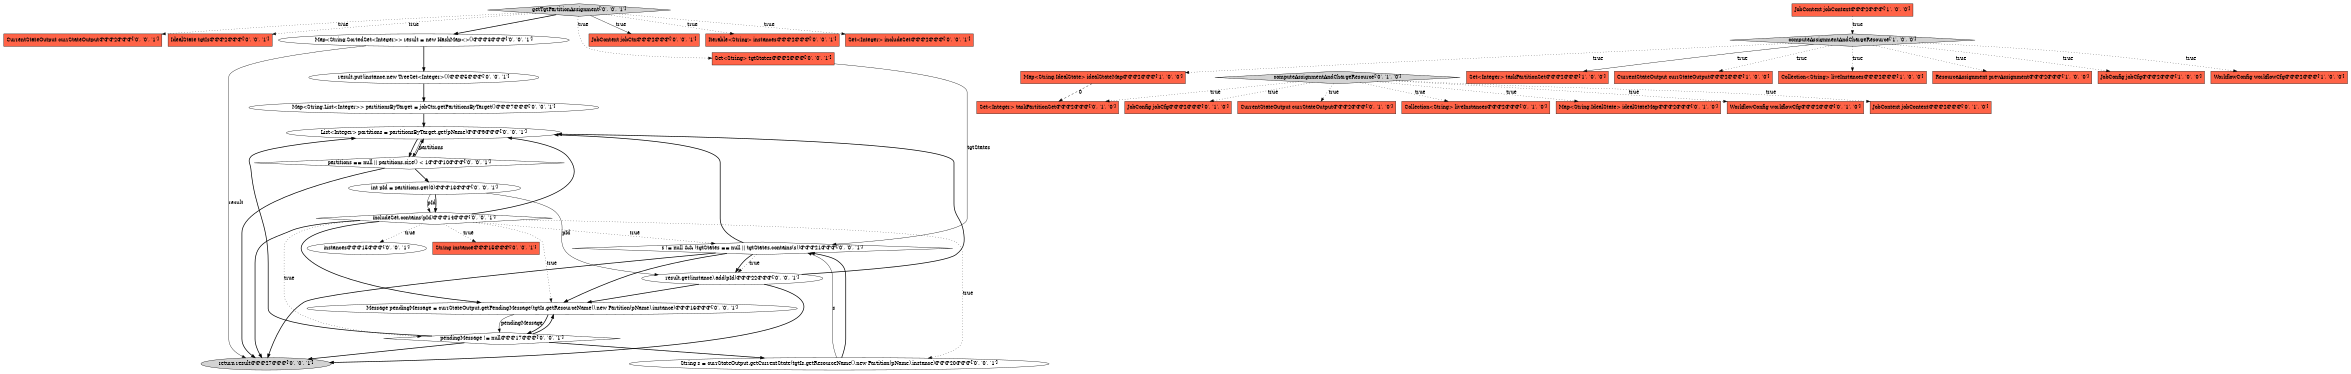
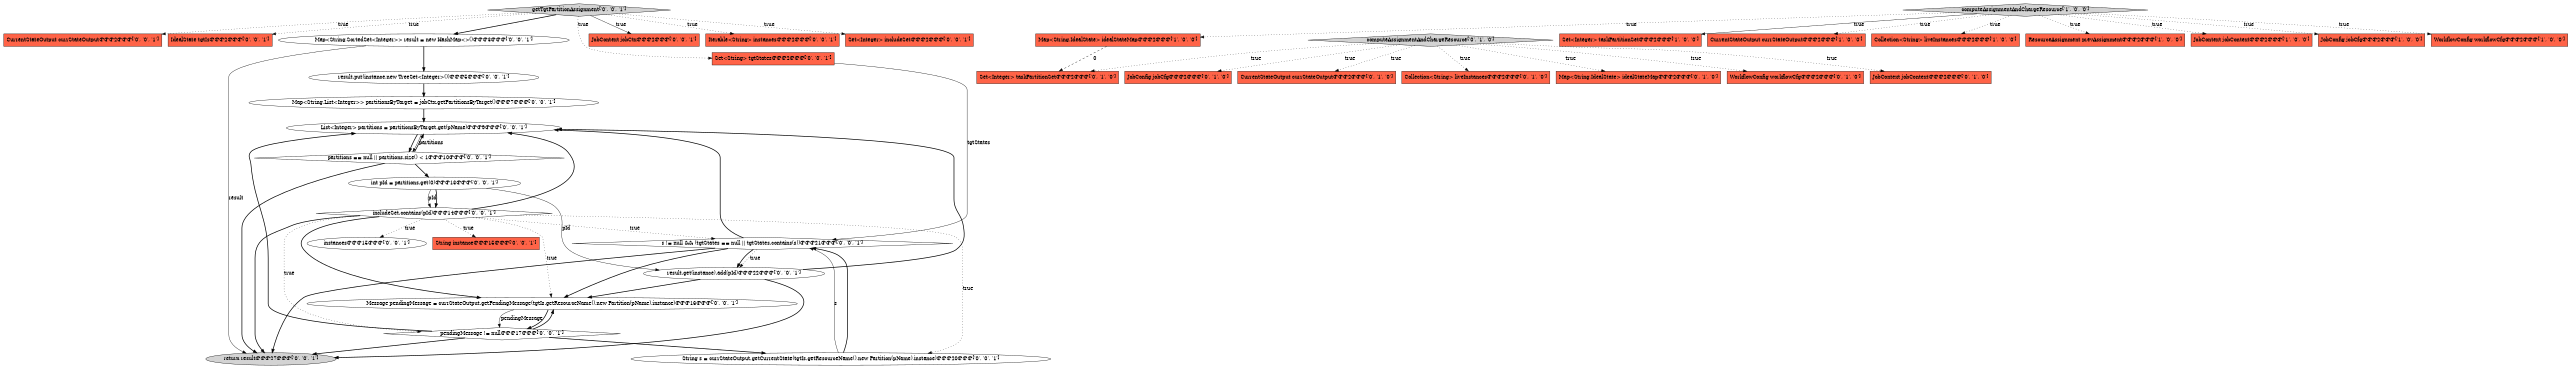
edge "JobContext jobContext@@@2@@@['1', '0', '0']" -> "computeAssignmentAndChargeResource['1', '0', '0']": reversed
